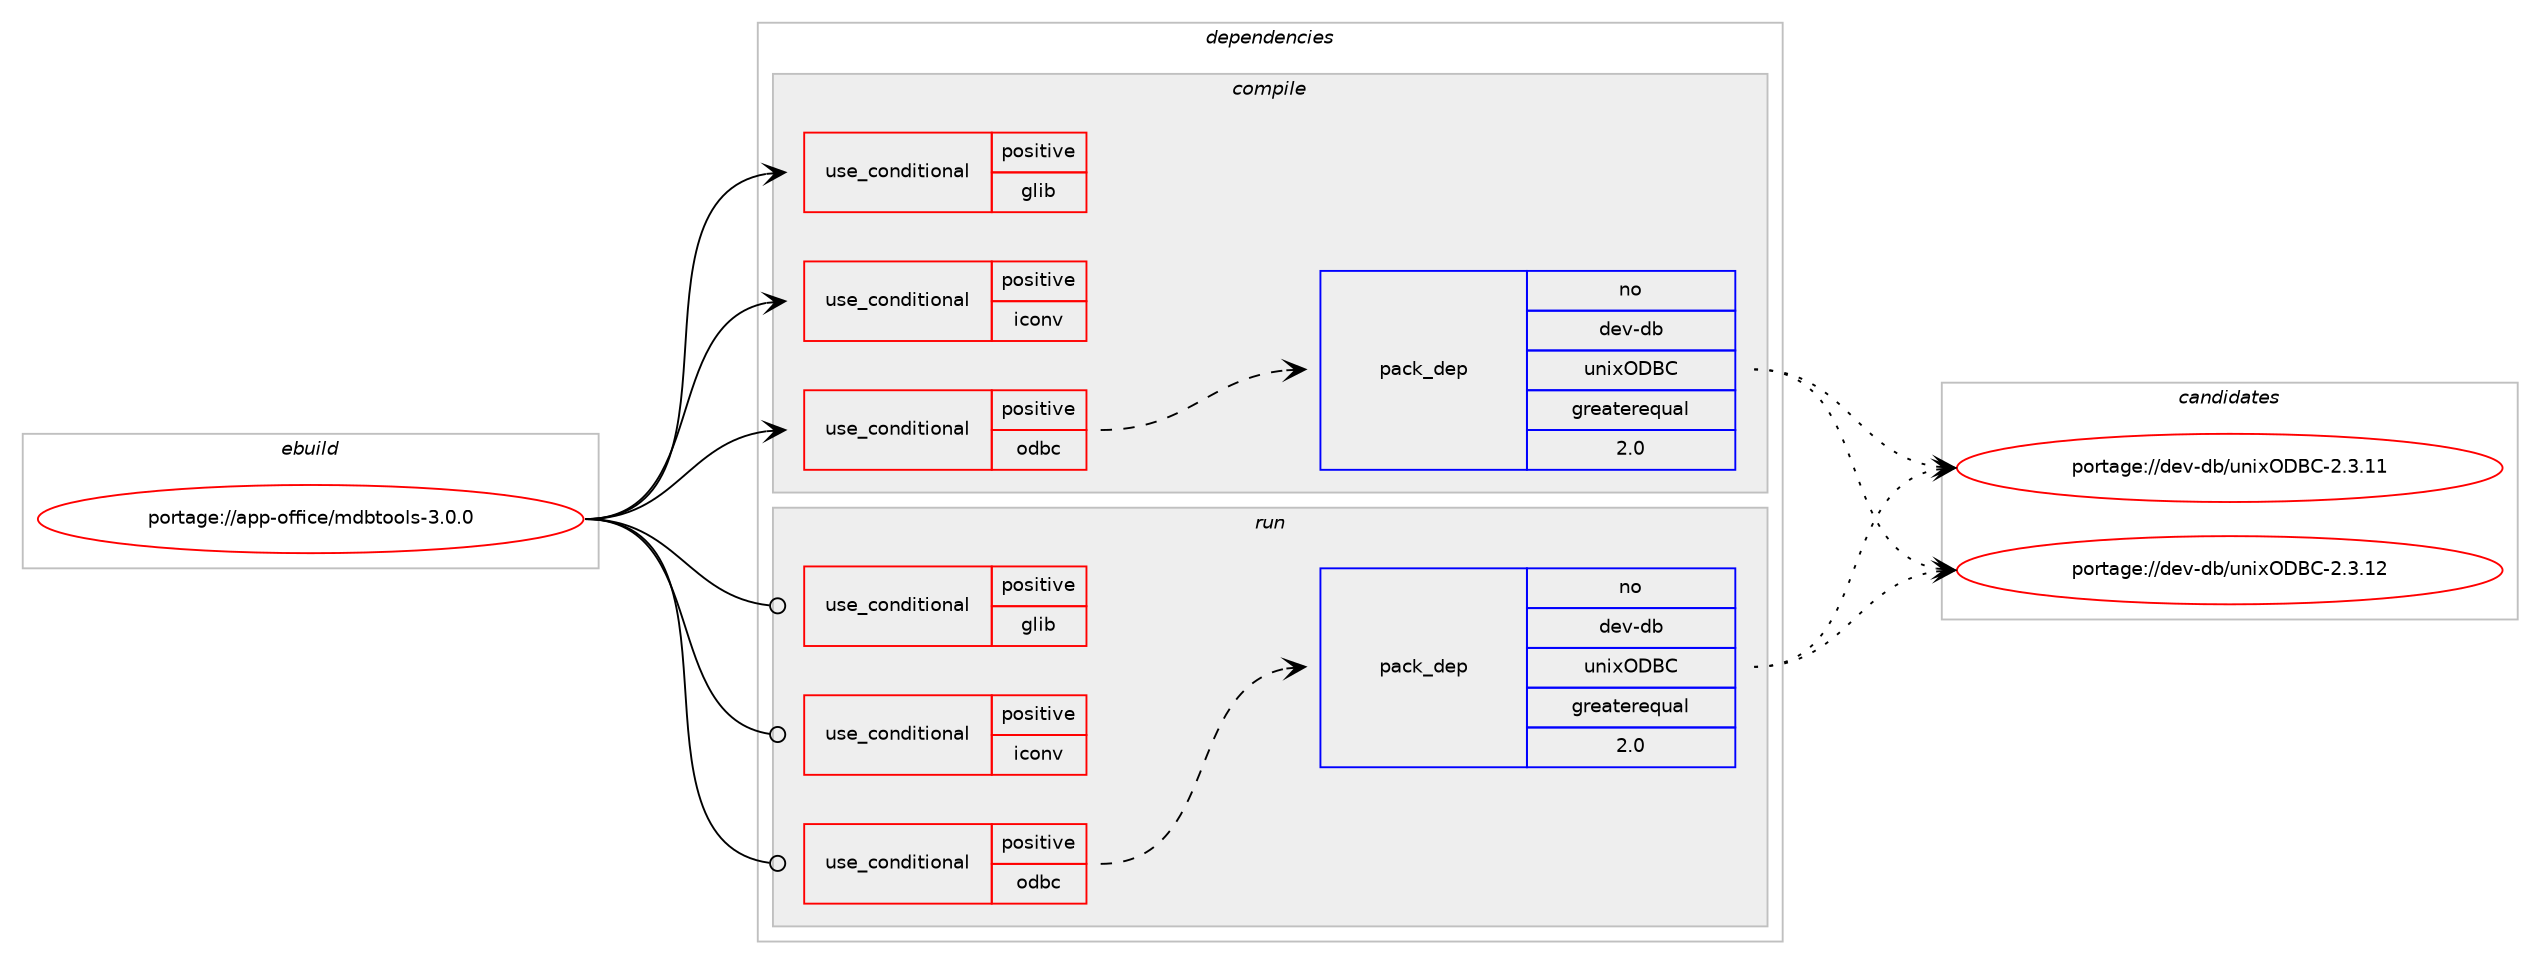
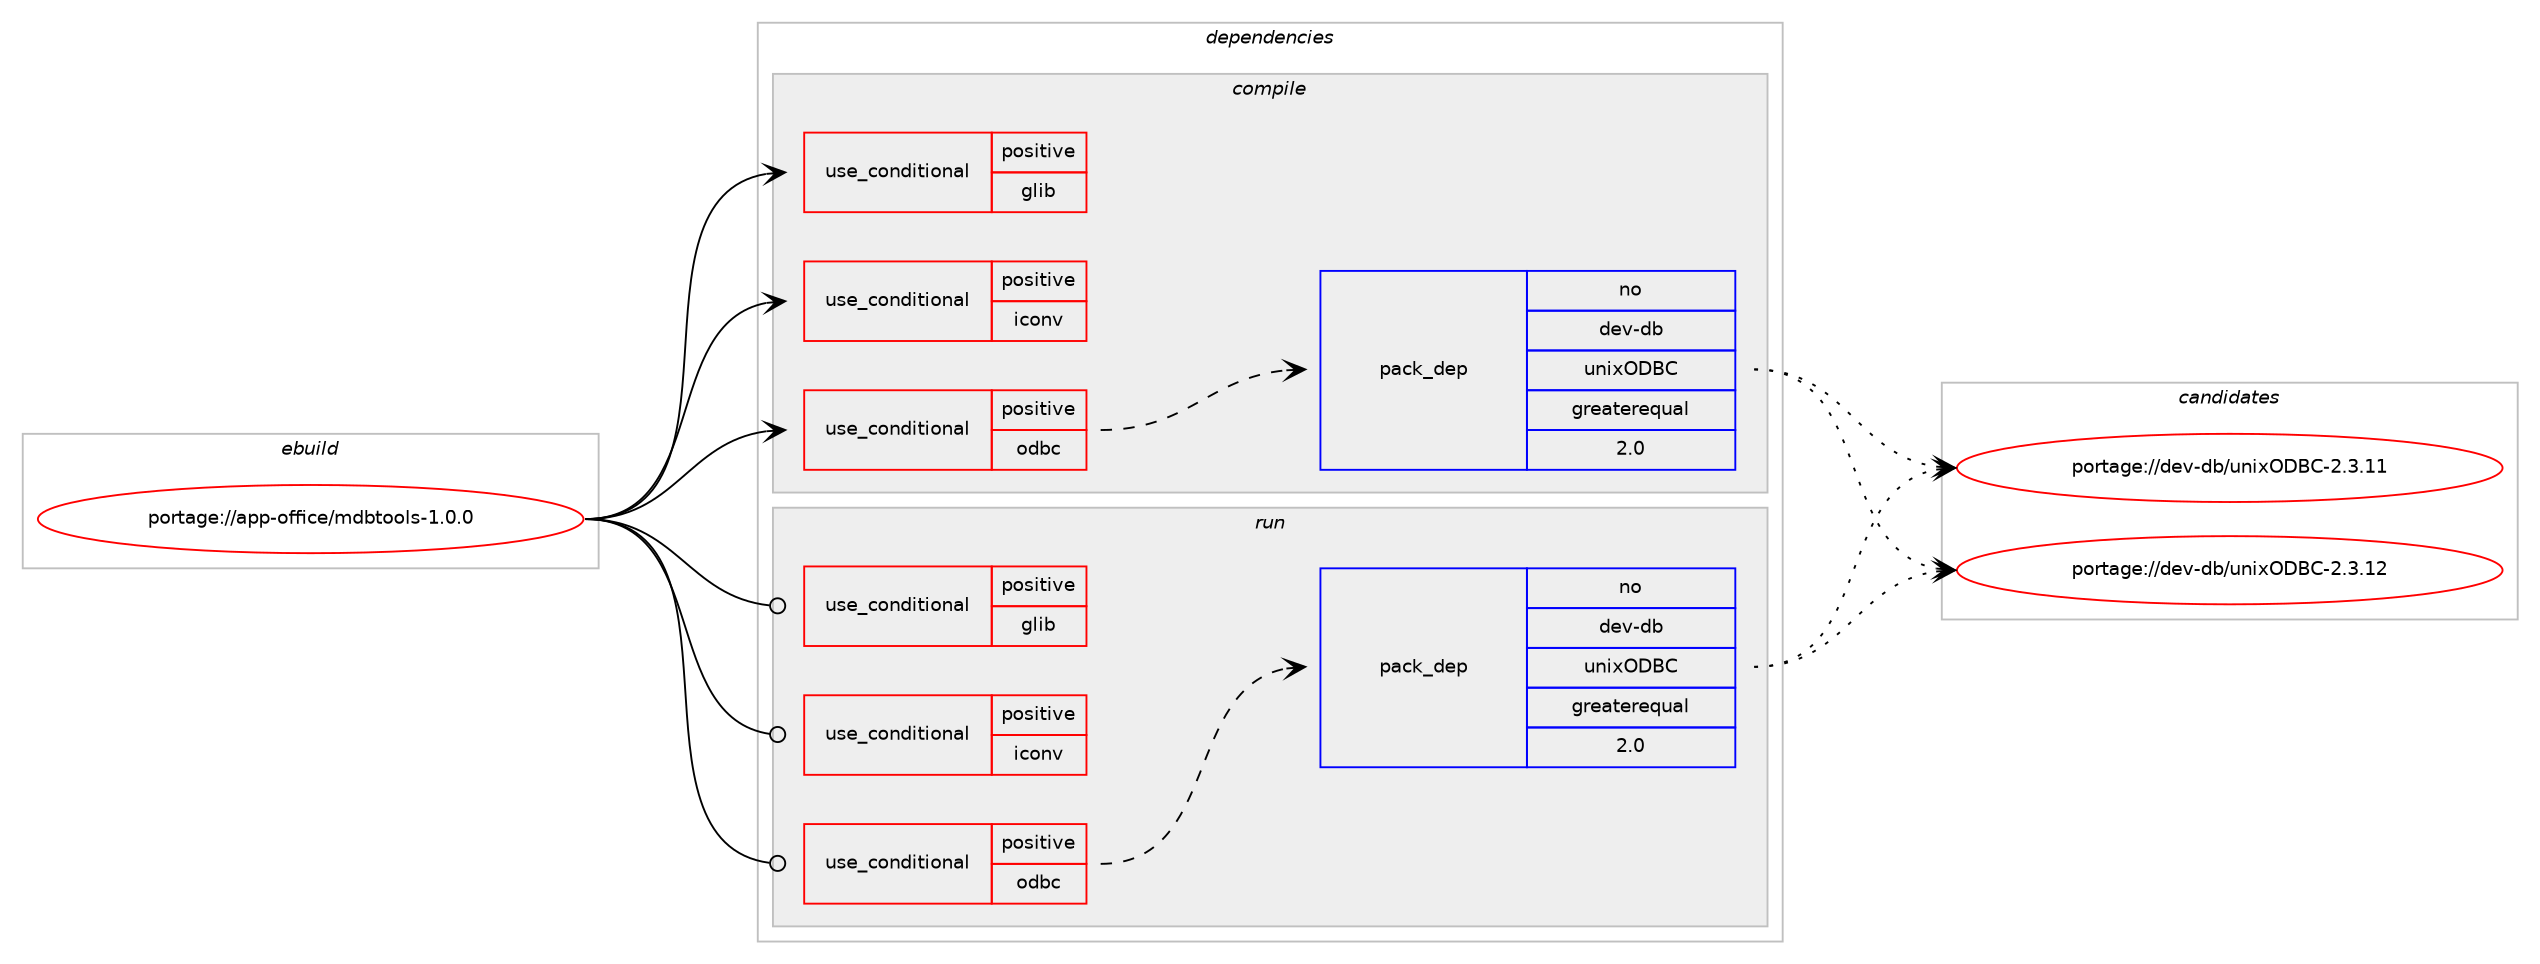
node "portage://app-office/mdbtools-3.0.0": label "portage://app-office/mdbtools-3.0.0" -> "portage://app-office/mdbtools-1.0.0"
